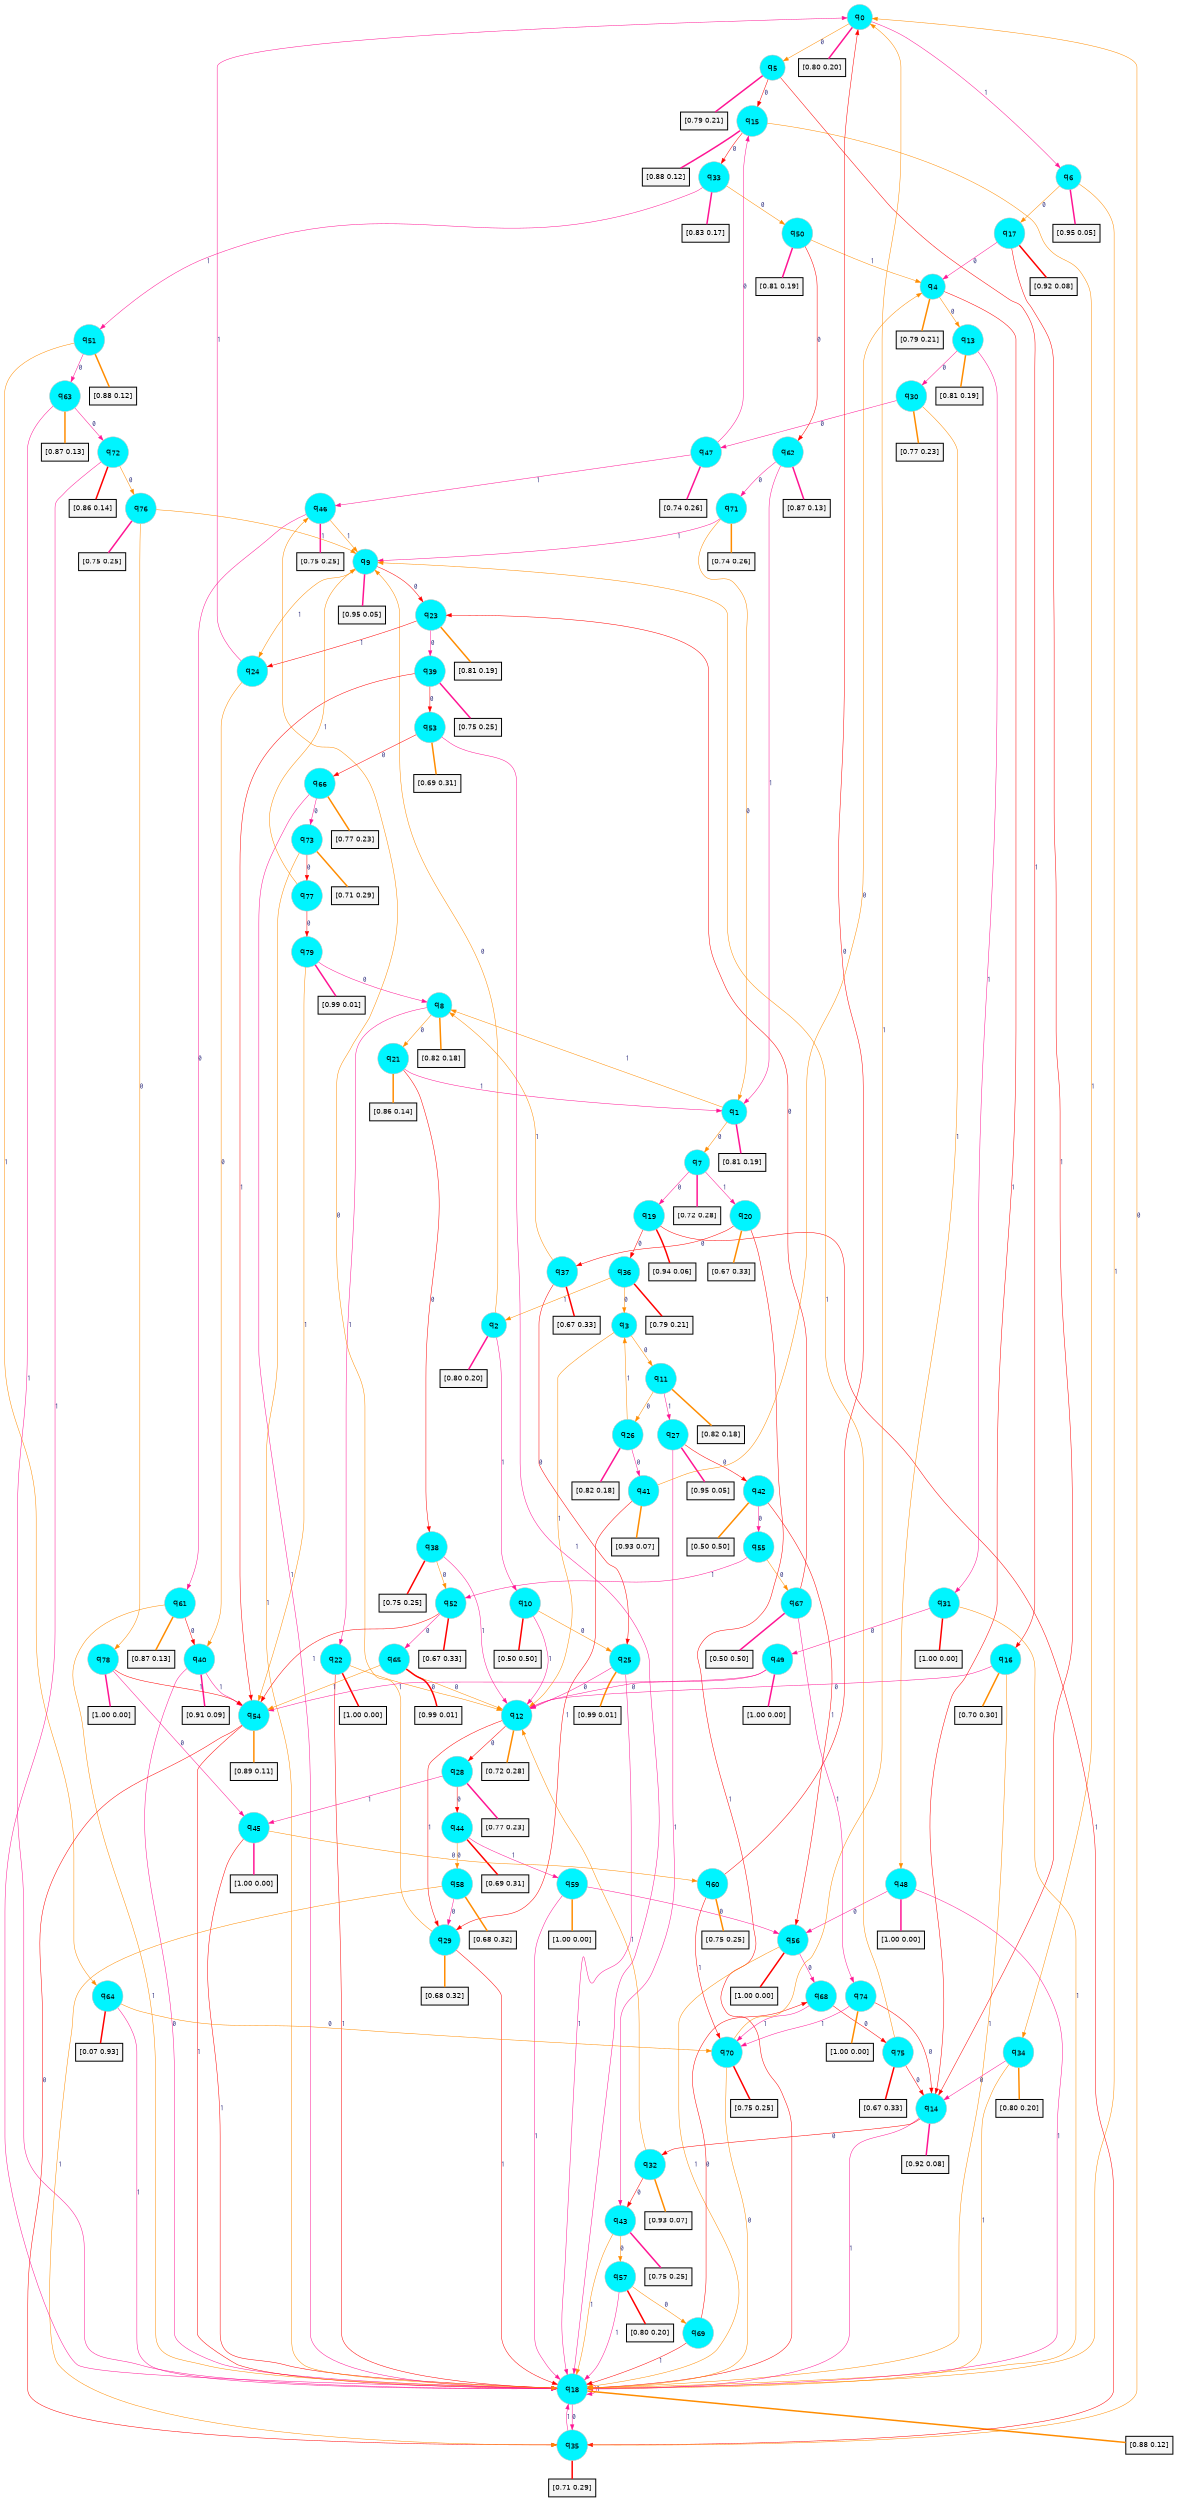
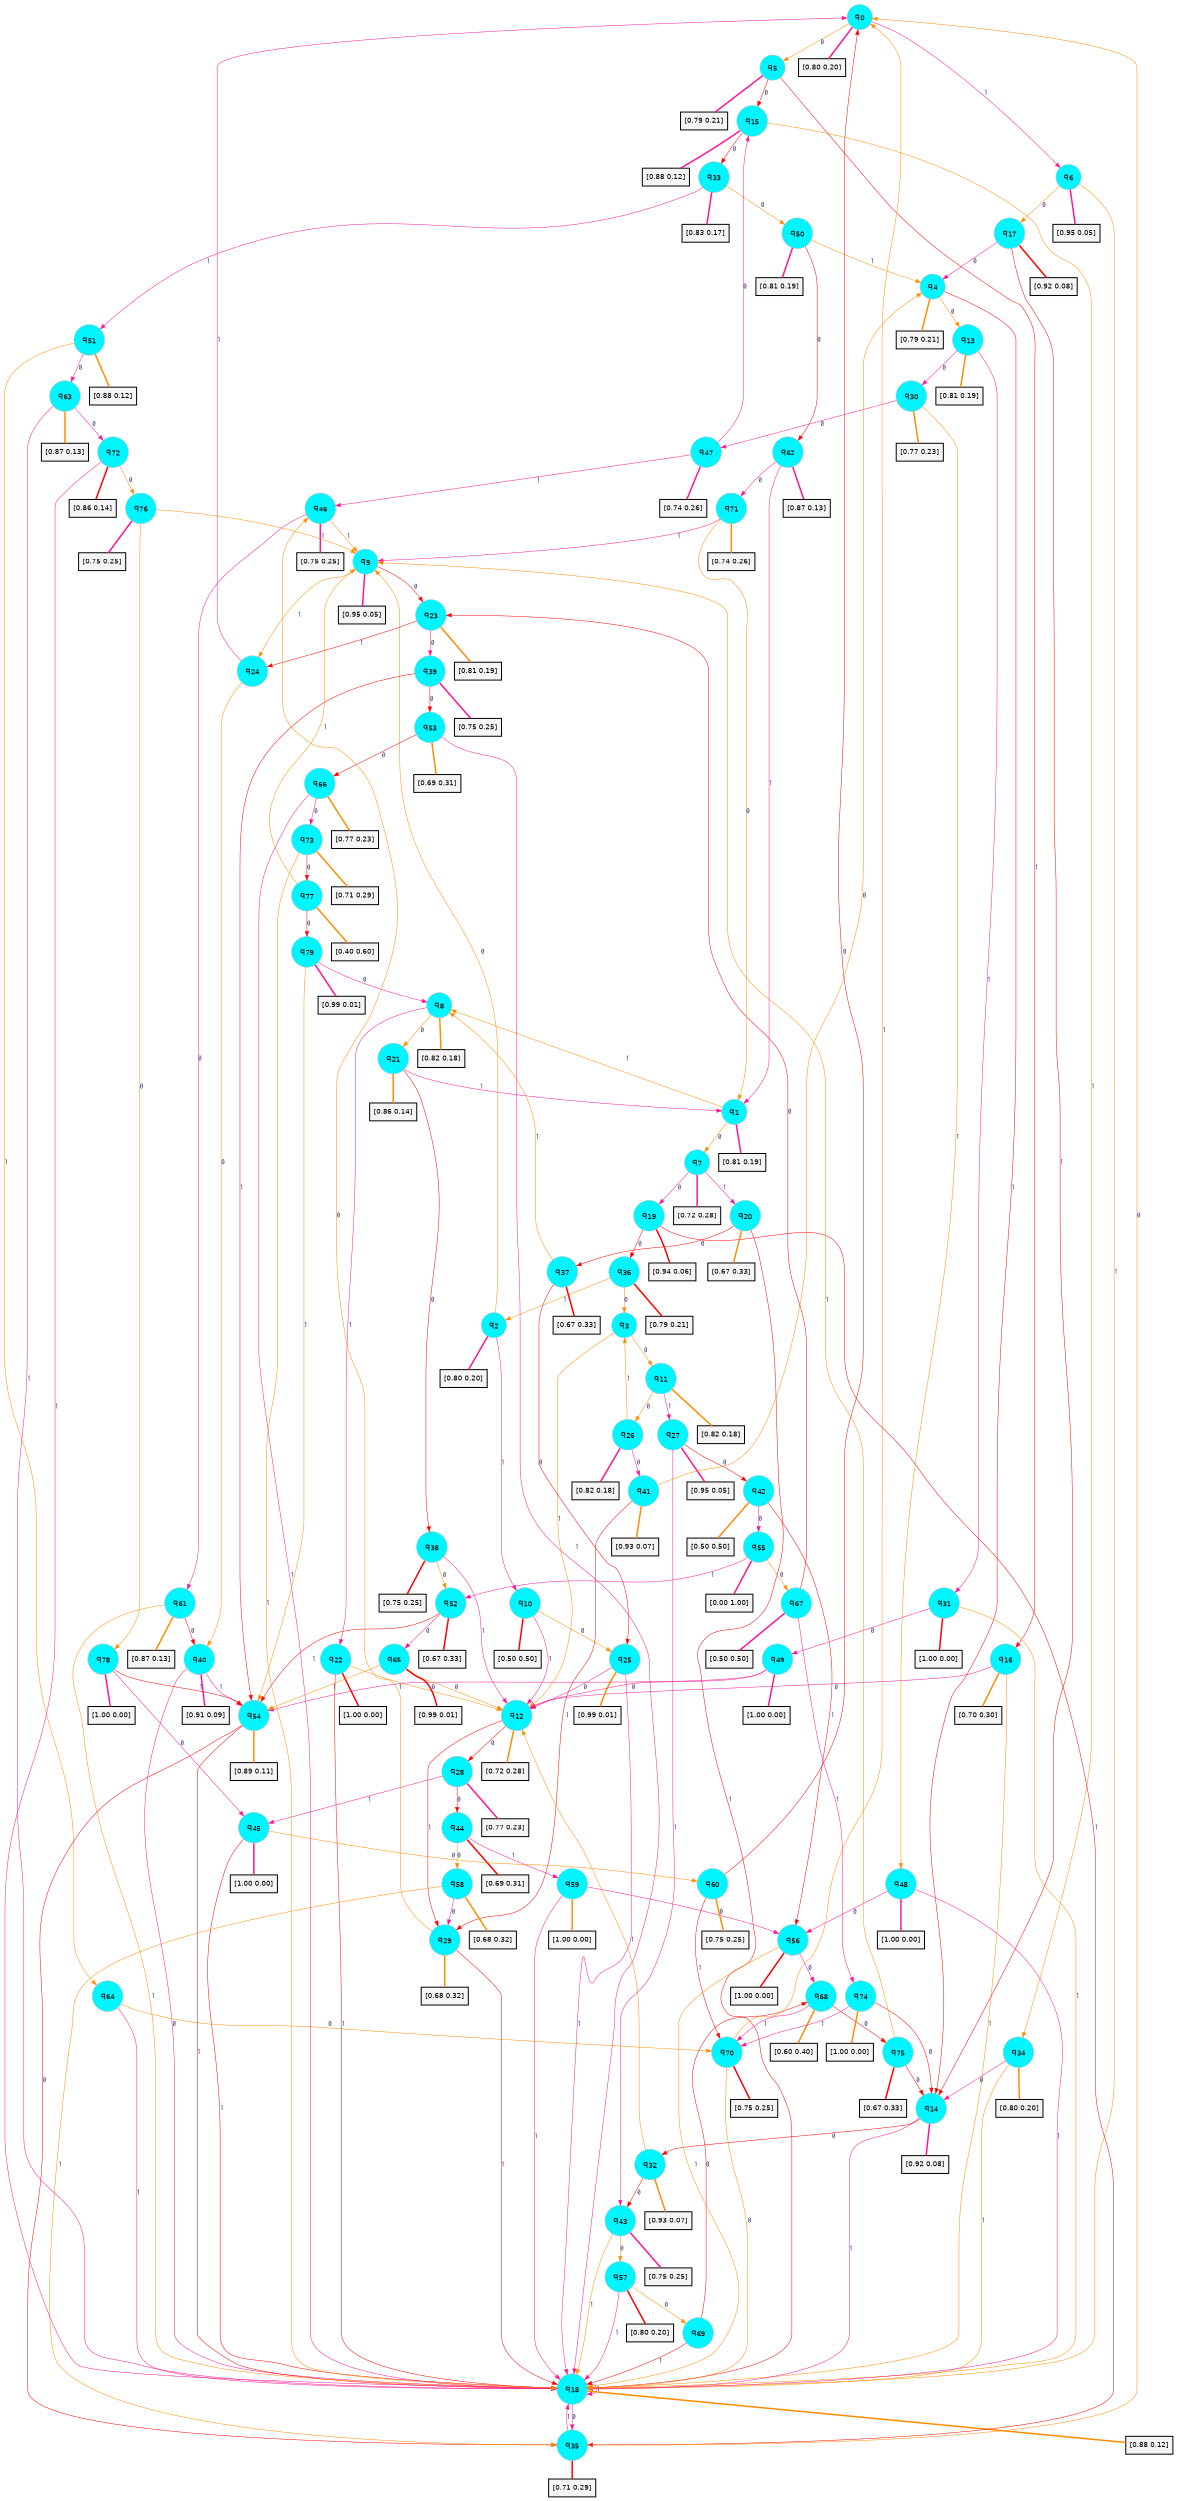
node "[0.40 0.60]": added
node "[0.00 1.00]": added
node "[0.07 0.93]": removed
node "[0.60 0.40]": added
